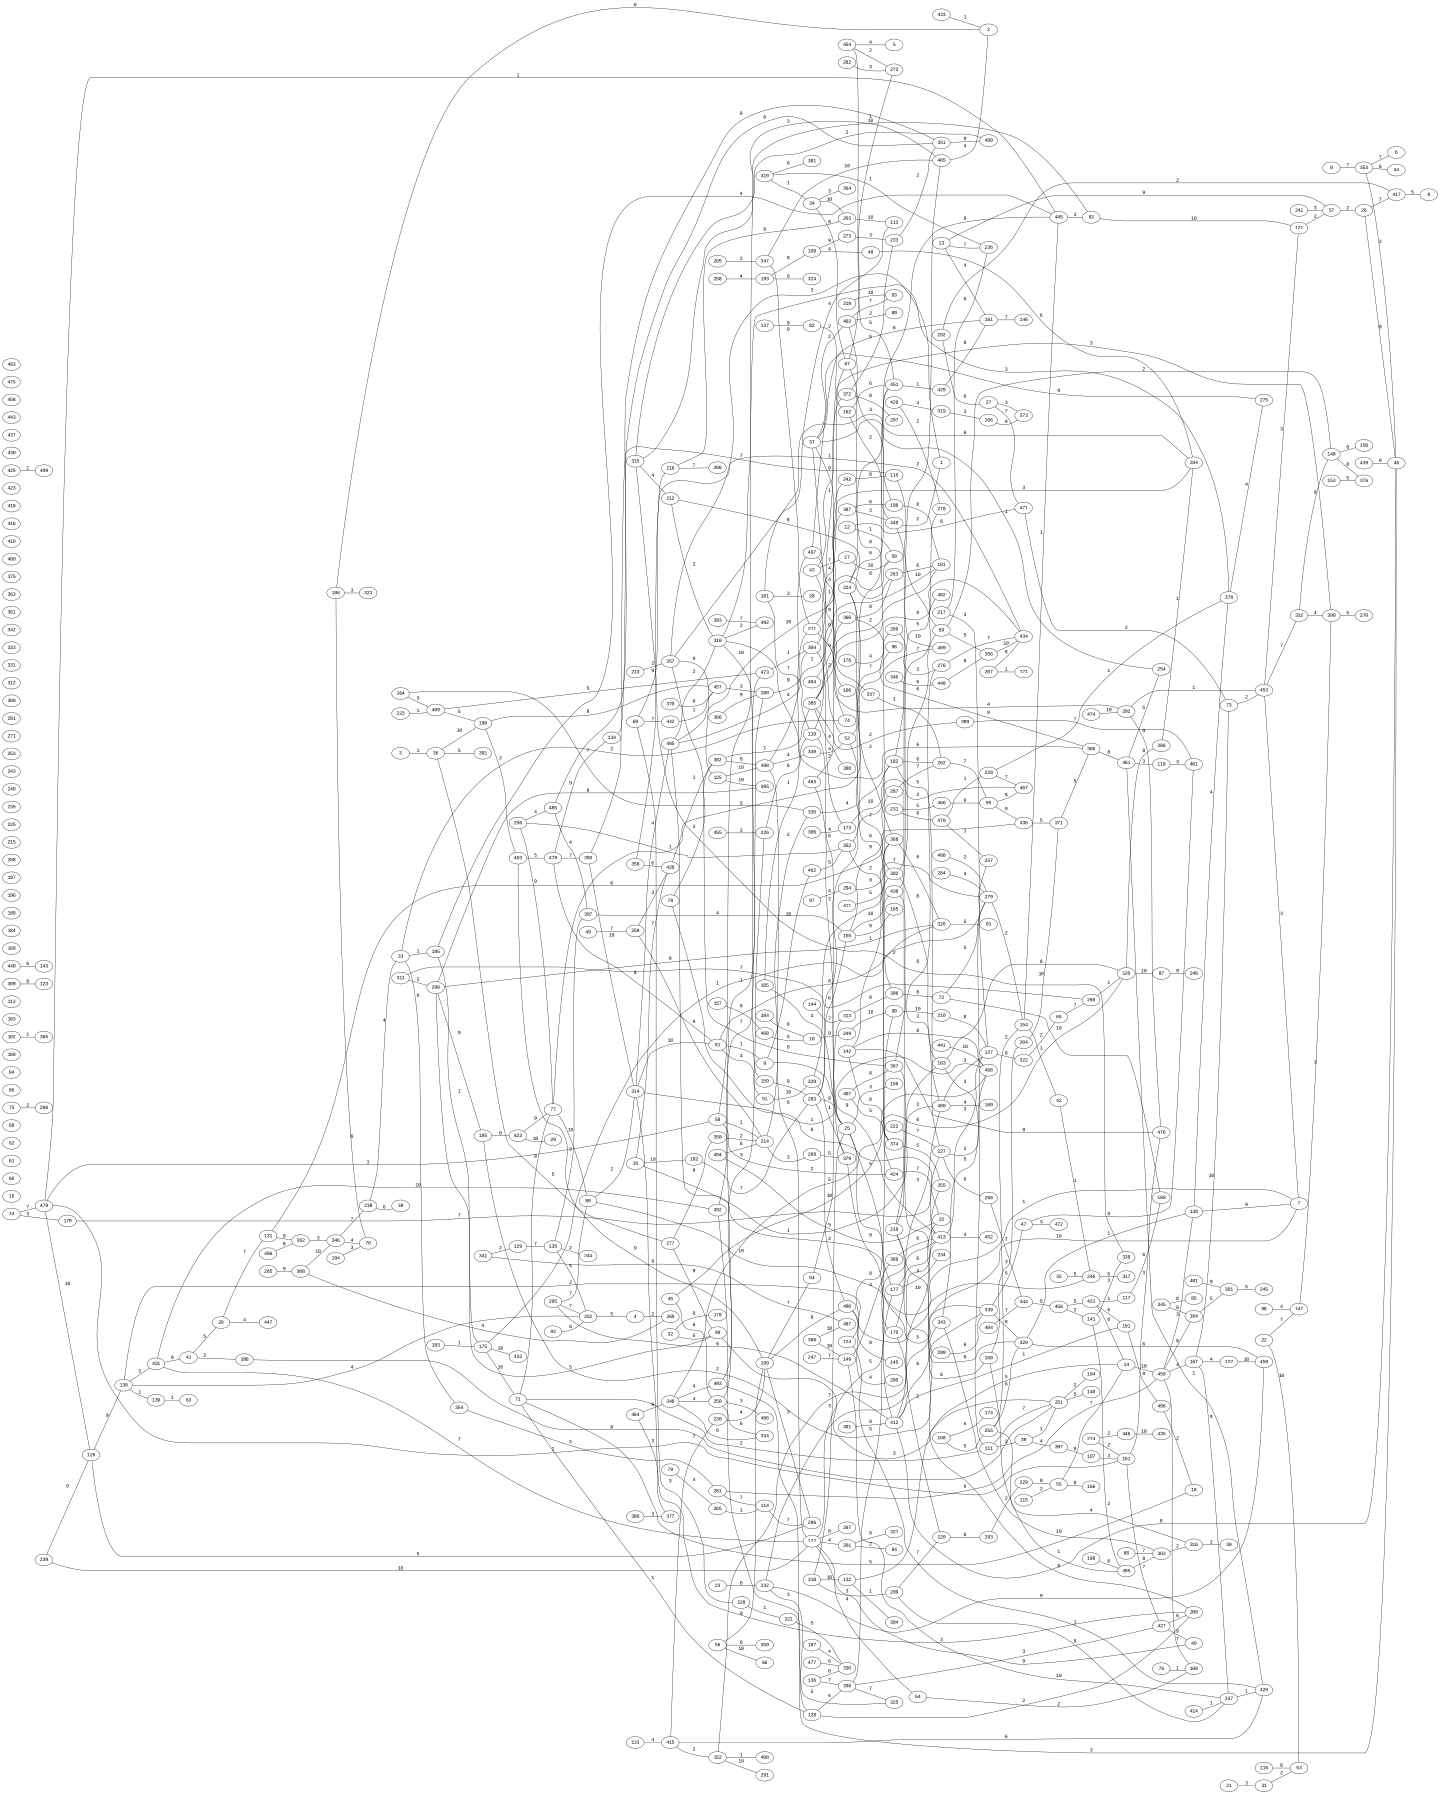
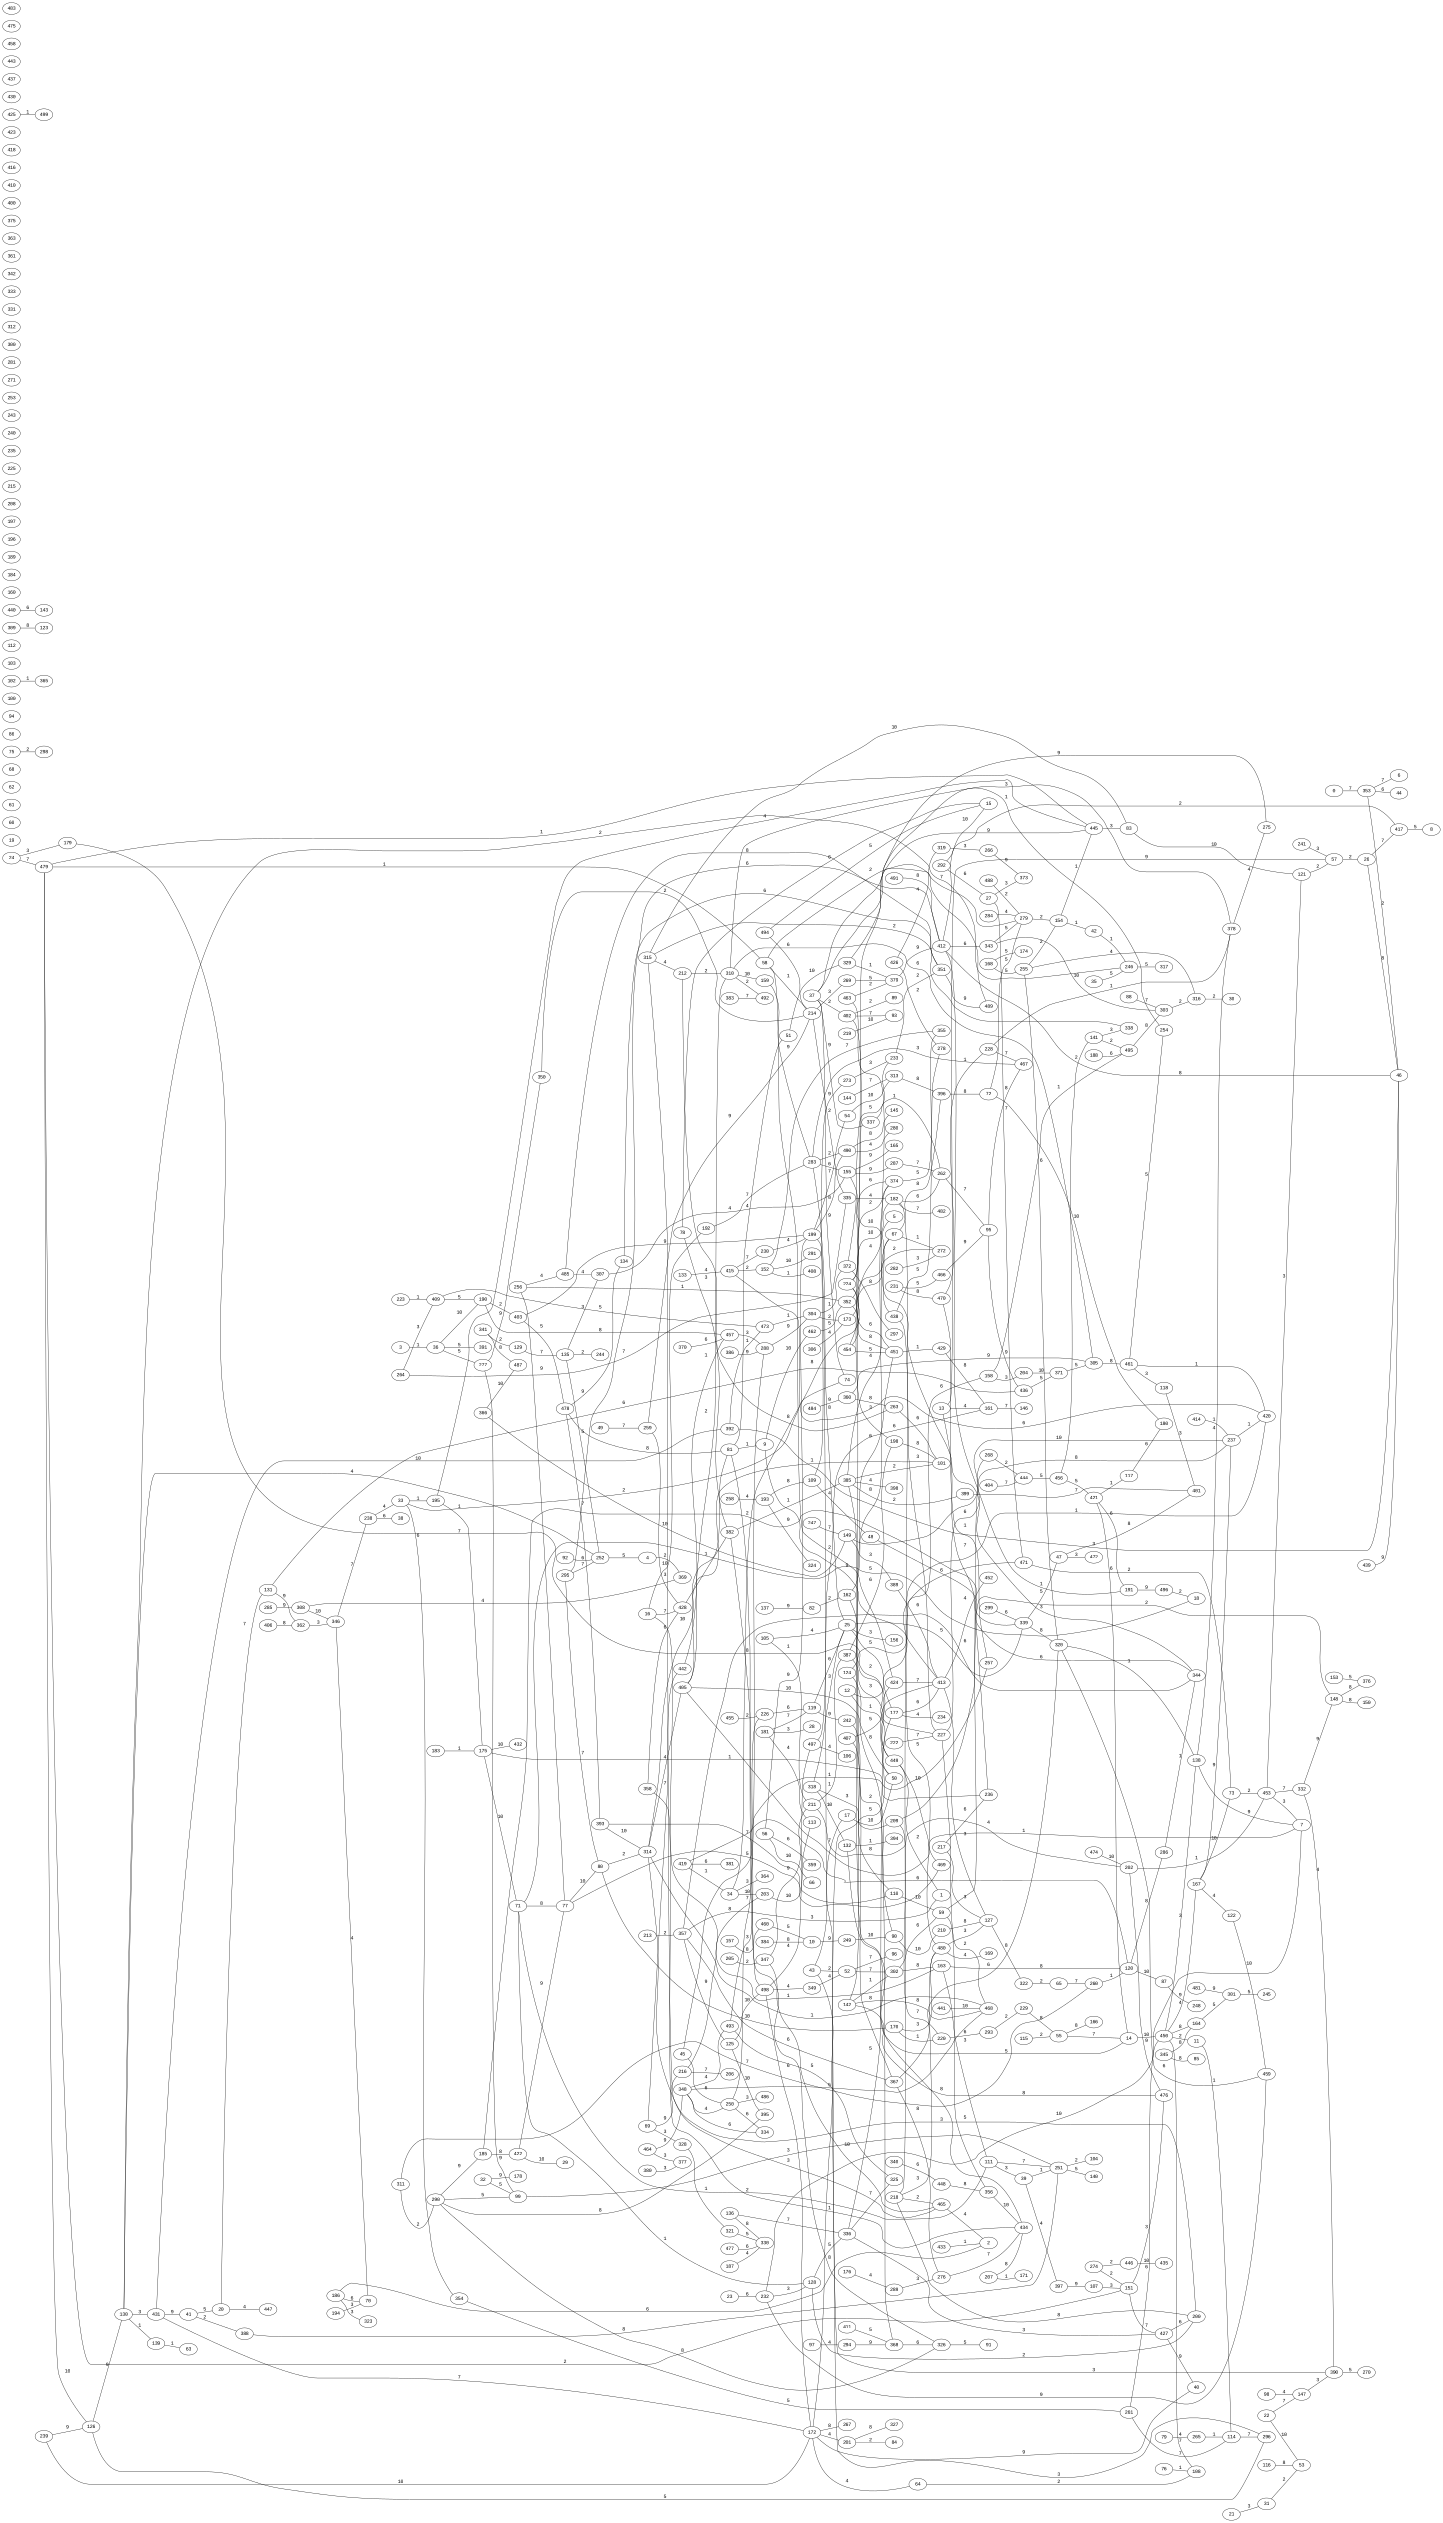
node "11": added
